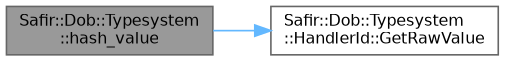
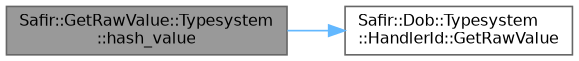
node "Safir::Dob::Typesystem ::hash_value": label "Safir::Dob::Typesystem ::hash_value" -> "Safir::GetRawValue::Typesystem ::hash_value"
